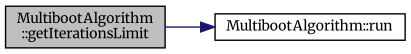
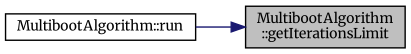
edge "MultibootAlgorithm ::getIterationsLimit" -> "MultibootAlgorithm::run": reversed
